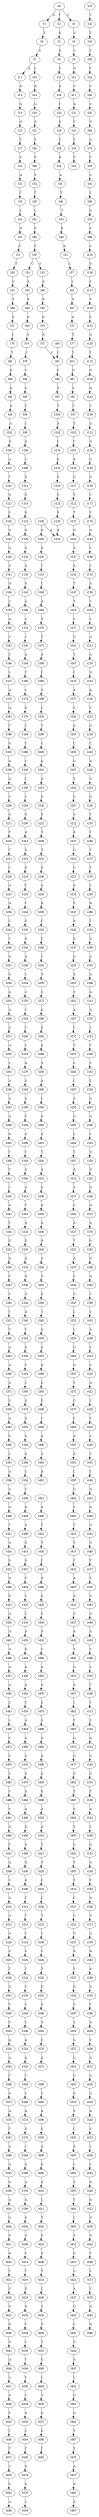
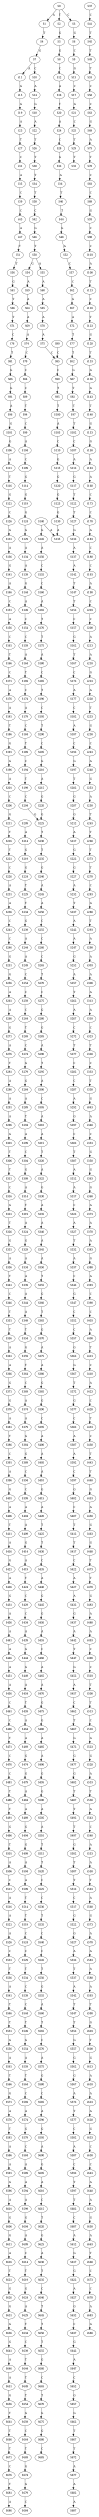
edge "S204" -> "S209": now "S204" -> "S225"
edge "S410" -> "S415": added, label "G"
edge "S575" -> "S580": added, label "G"
